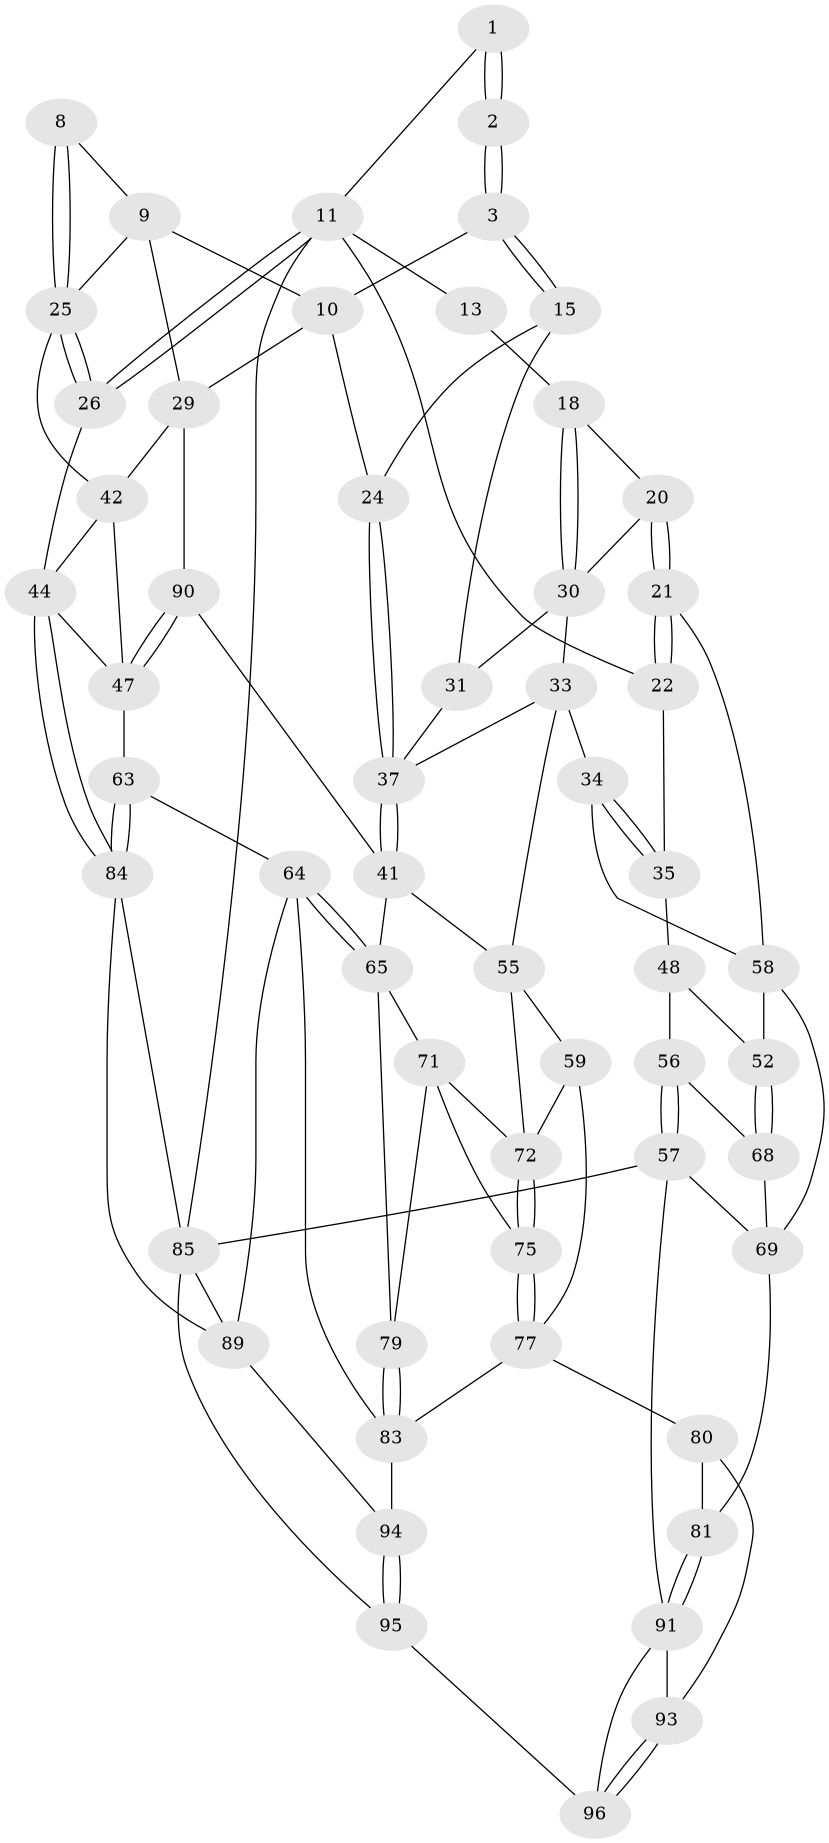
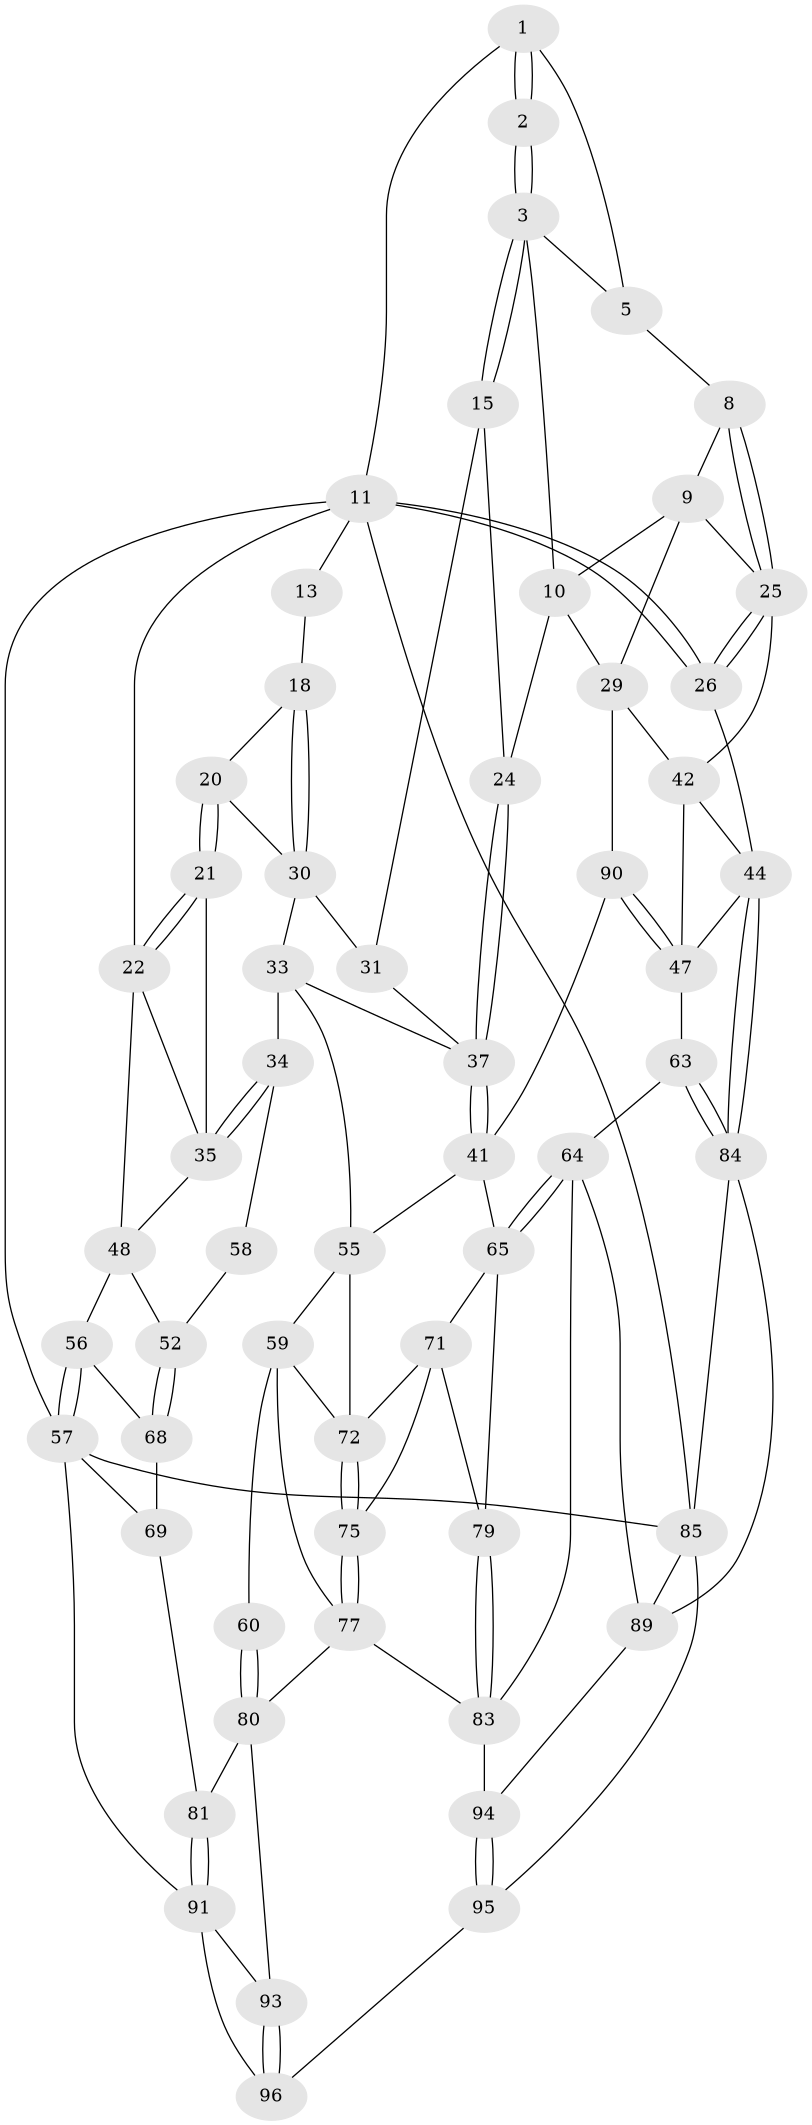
node "5": added
edge "21" -- "58": now "21" -- "35"
edge "11" -- "57": added
edge "58" -- "69": removed
edge "22" -- "48": added
node "60": added
